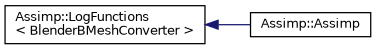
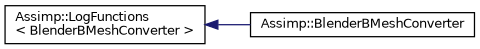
node "Assimp::Assimp": label "Assimp::Assimp" -> "Assimp::BlenderBMeshConverter"
